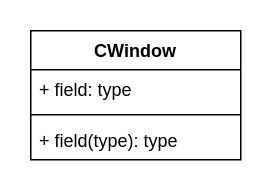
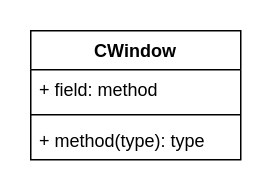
node "+ field: type": label "+ field: type" -> "+ field: method"
node "+ field(type): type": label "+ field(type): type" -> "+ method(type): type"
